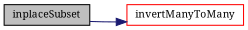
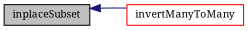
edge "inplaceSubset" -> "invertManyToMany": reversed
